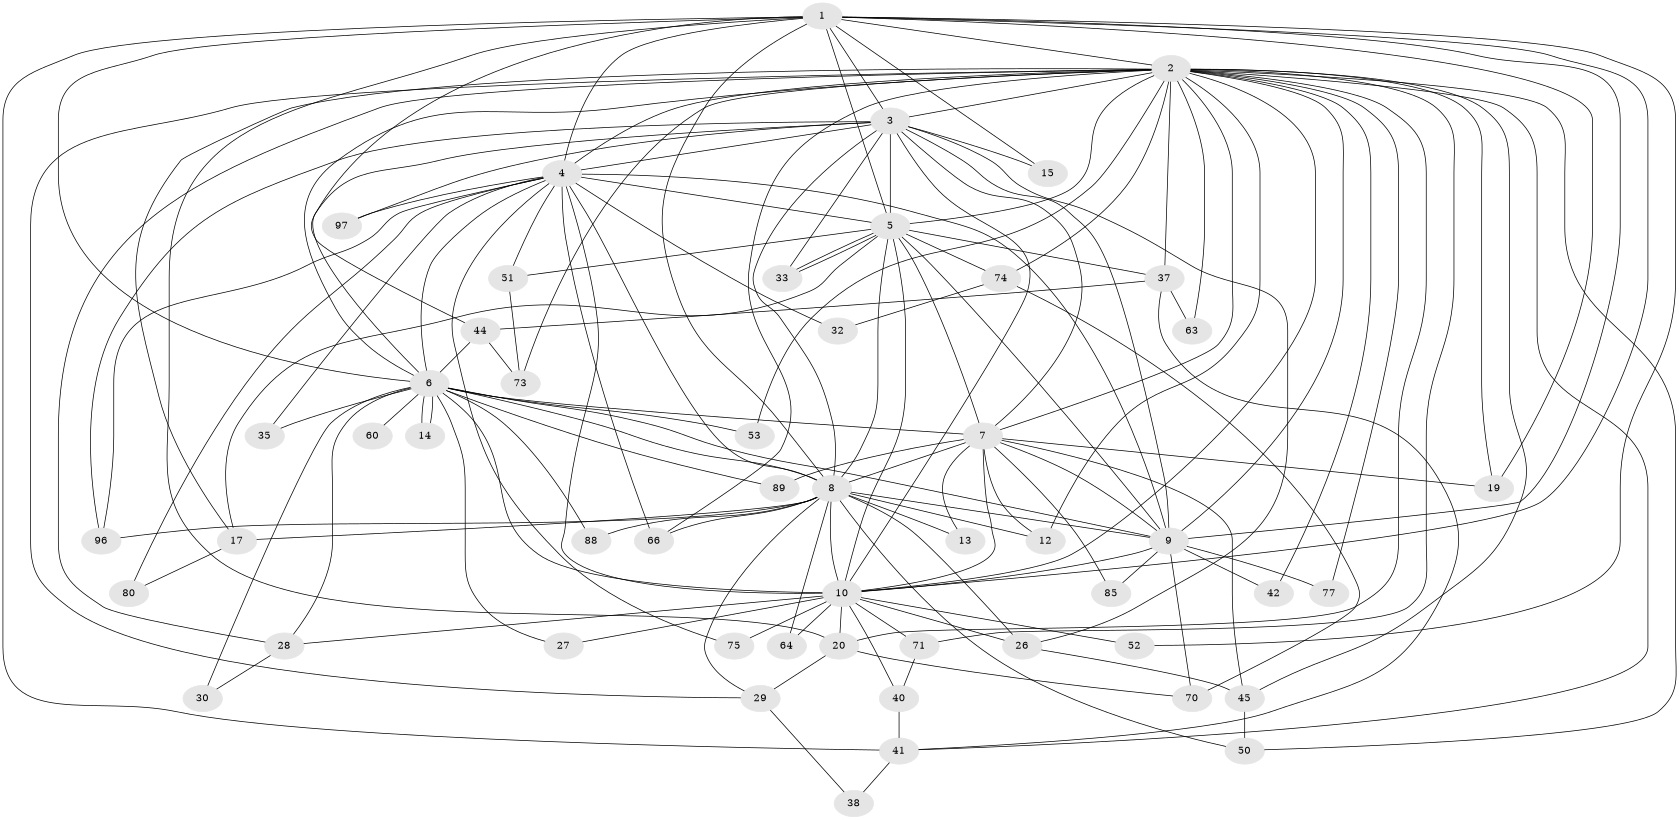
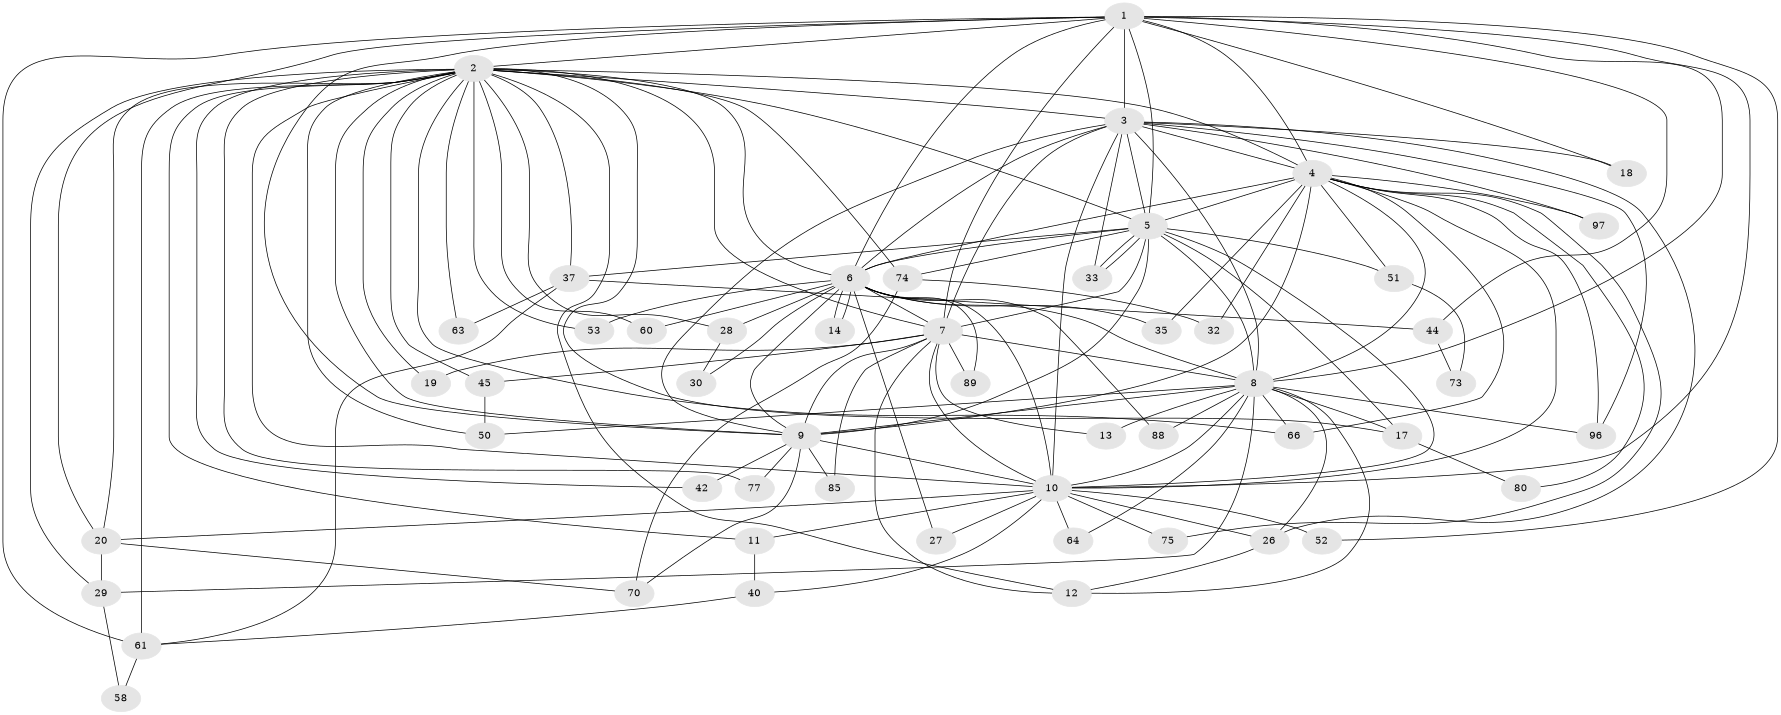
edge "1" -- "19": now "1" -- "7"
edge "2" -- "73": now "2" -- "60"
node "15": label "15" -> "18"
edge "44" -- "6": now "5" -- "6"
edge "10" -- "28": removed
node "71": label "71" -> "11"
edge "26" -- "45": now "26" -- "12"
node "41": label "41" -> "61"
node "38": label "38" -> "58"
